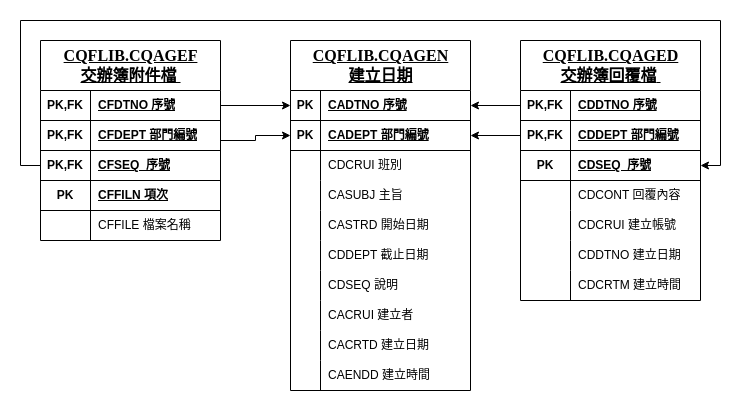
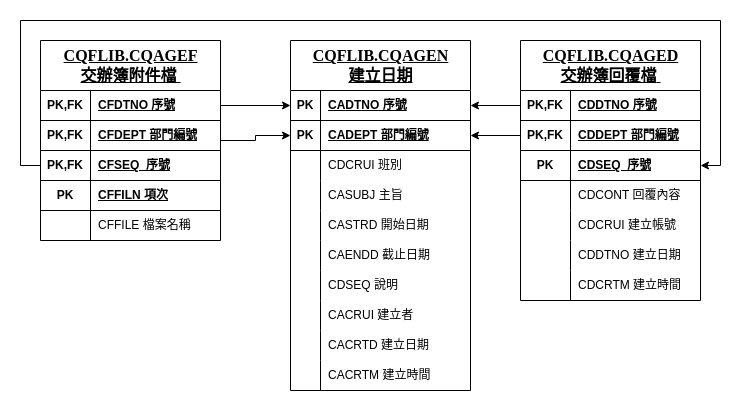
node "CDDEPT 截止日期": label "CDDEPT 截止日期" -> "CAENDD 截止日期"
node "CAENDD 建立時間": label "CAENDD 建立時間" -> "CACRTM 建立時間"
